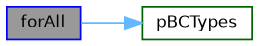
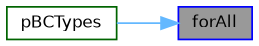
edge "forAll" -> "pBCTypes": reversed
